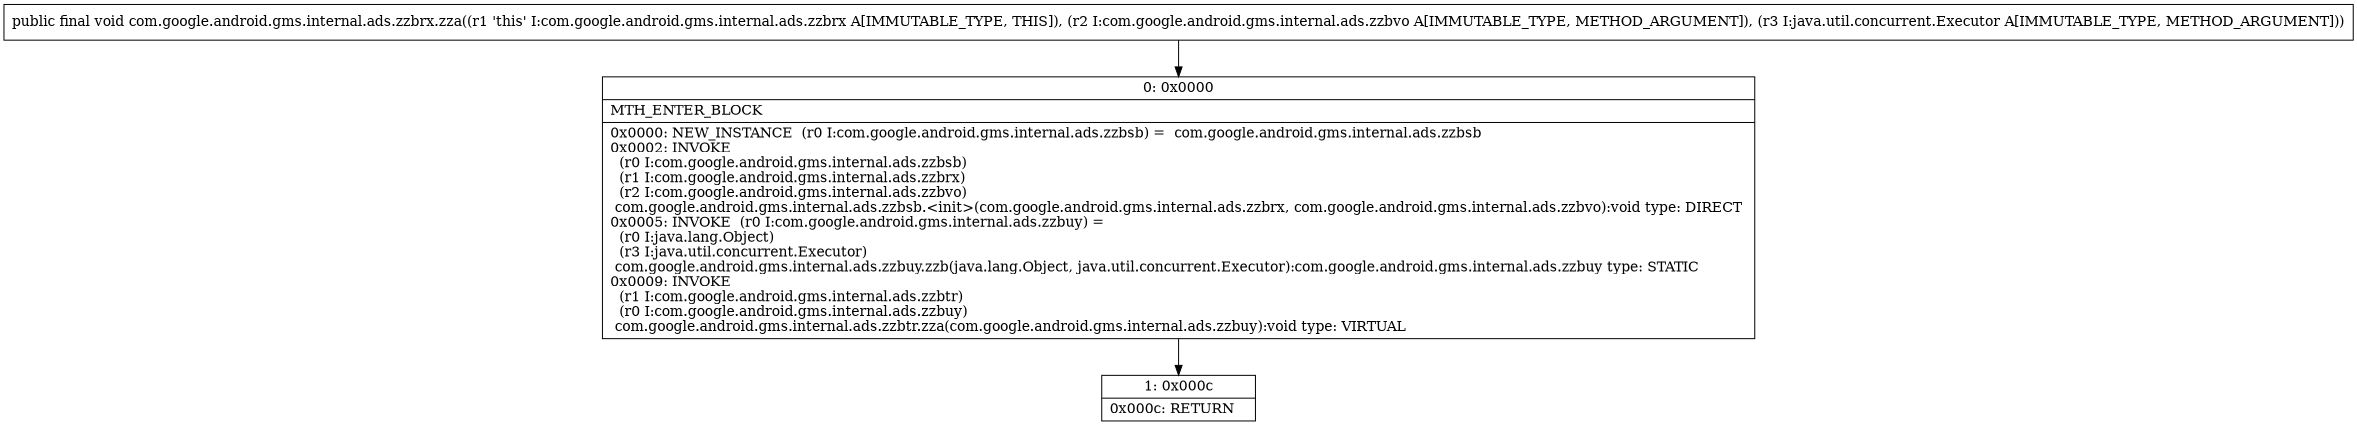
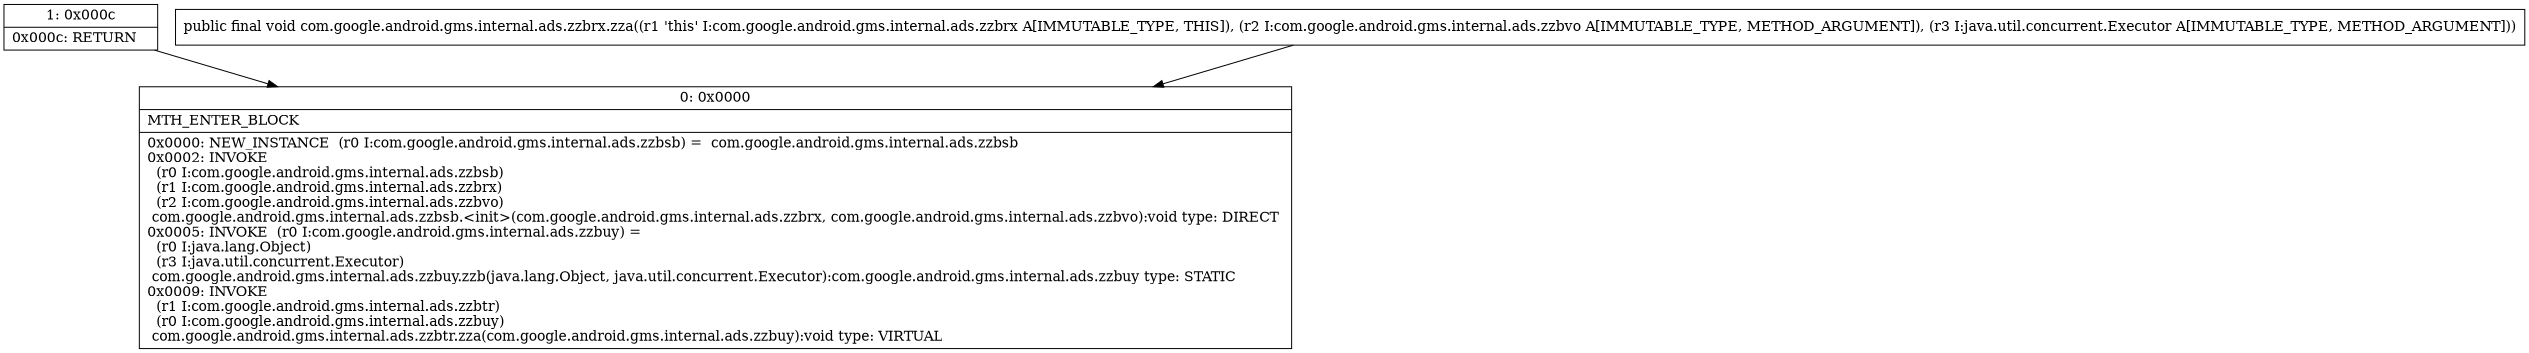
edge "0: 0x0000" -> "1: 0x000c": reversed
